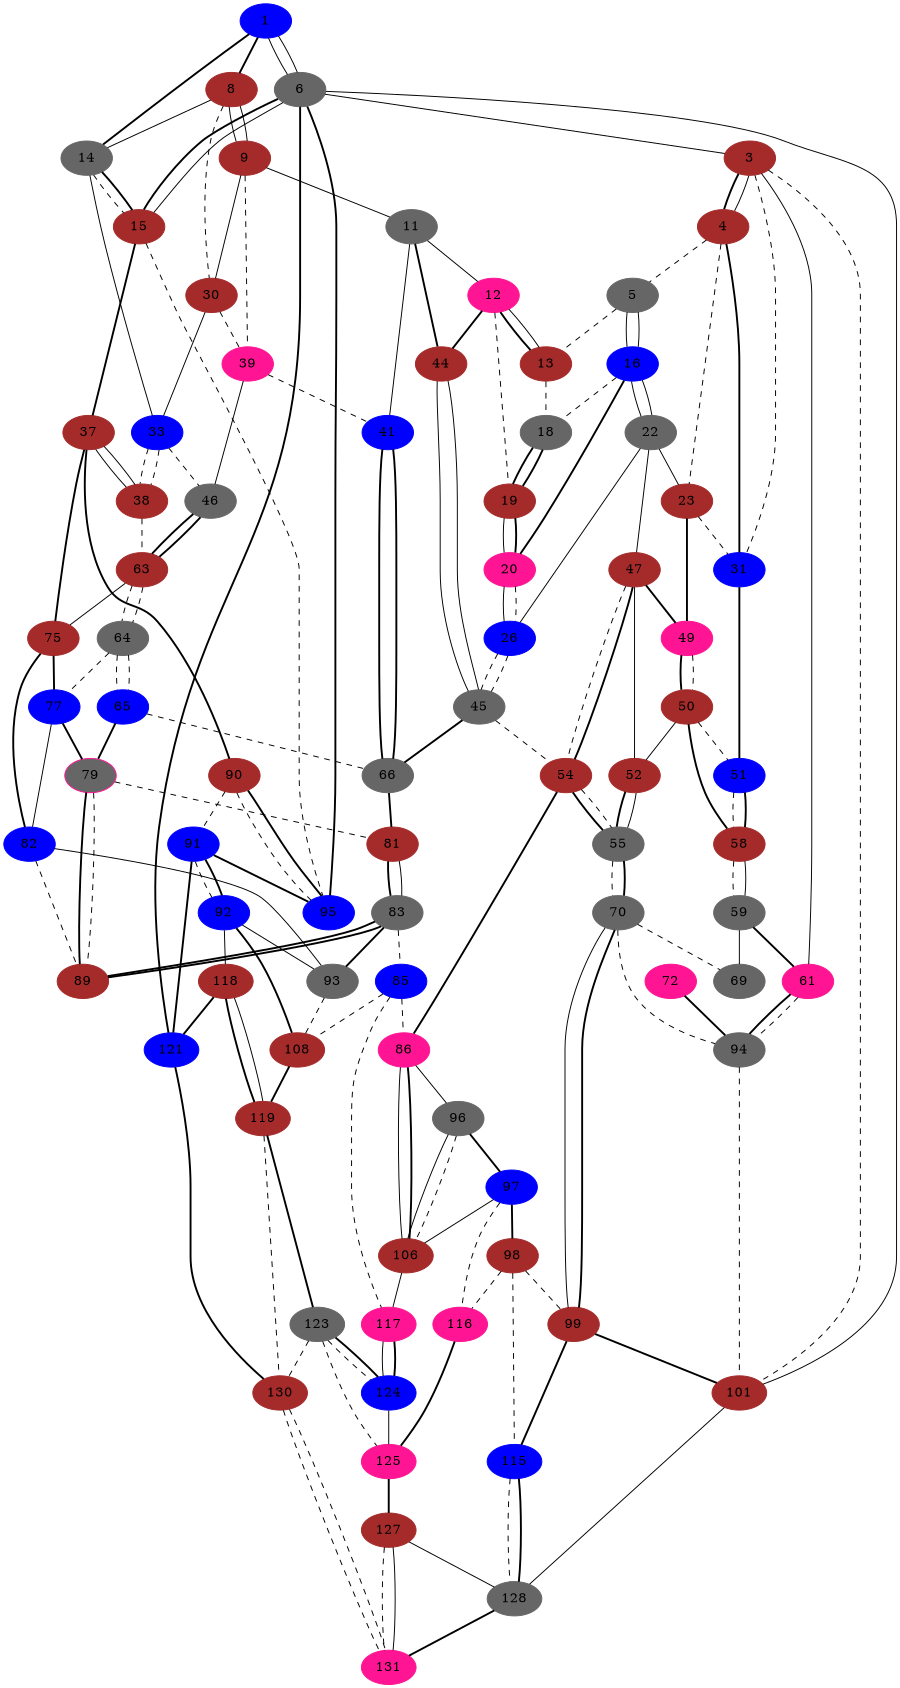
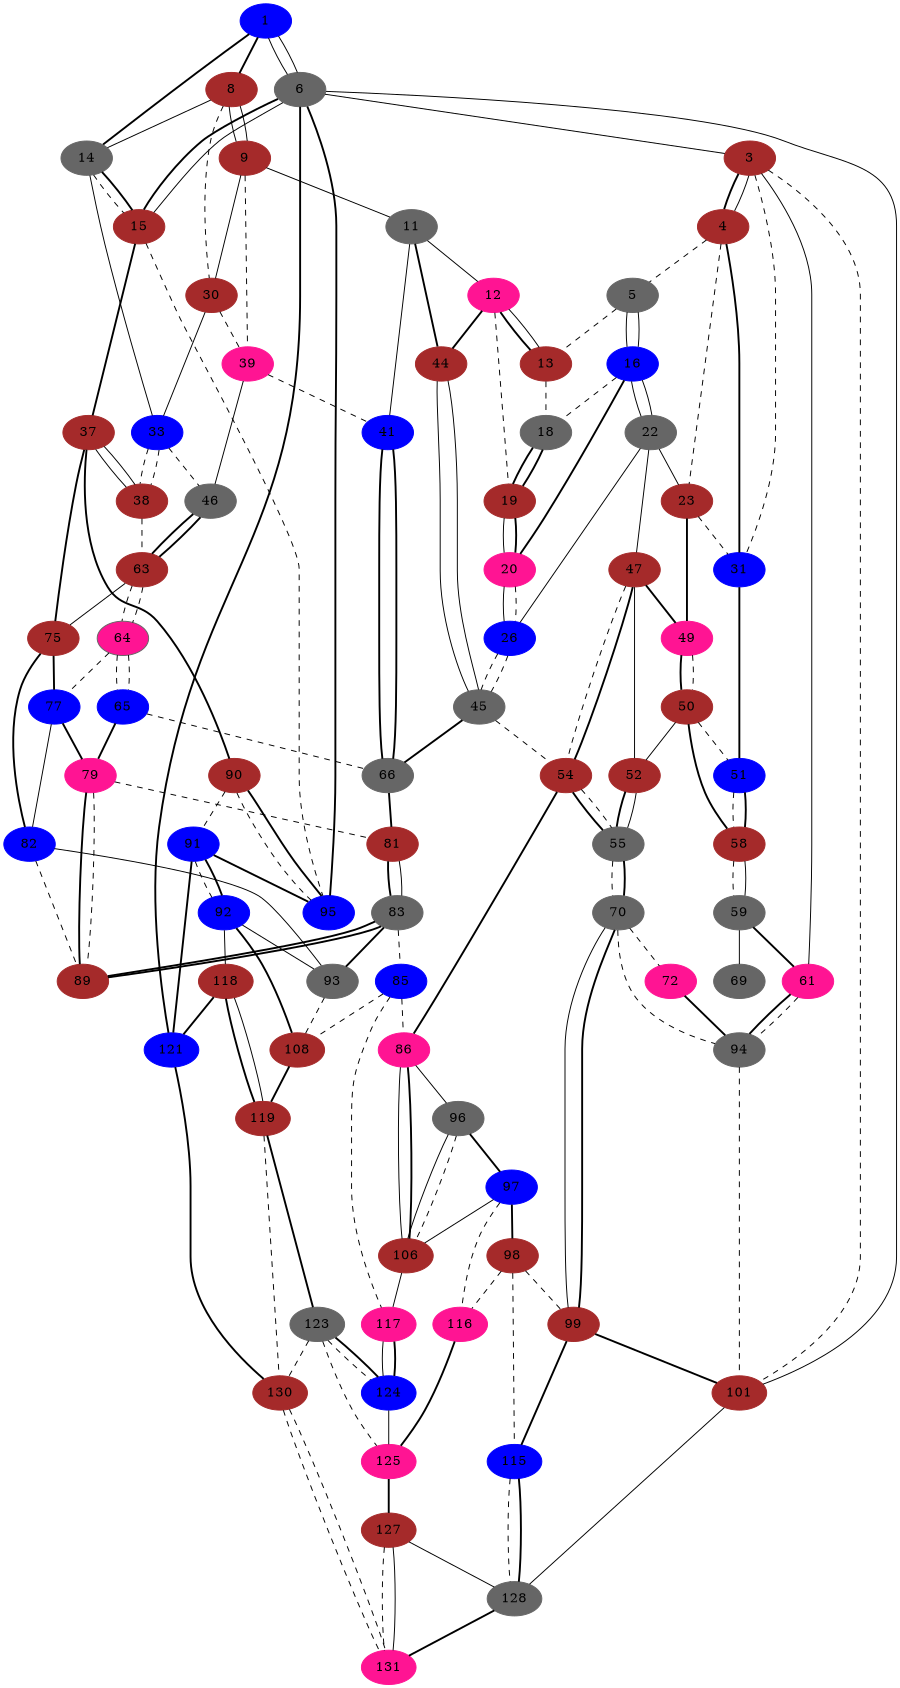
node "64": fillcolor gray40 -> deeppink
node "79": fillcolor gray40 -> deeppink
edge "70" -- "69": now "70" -- "72"
